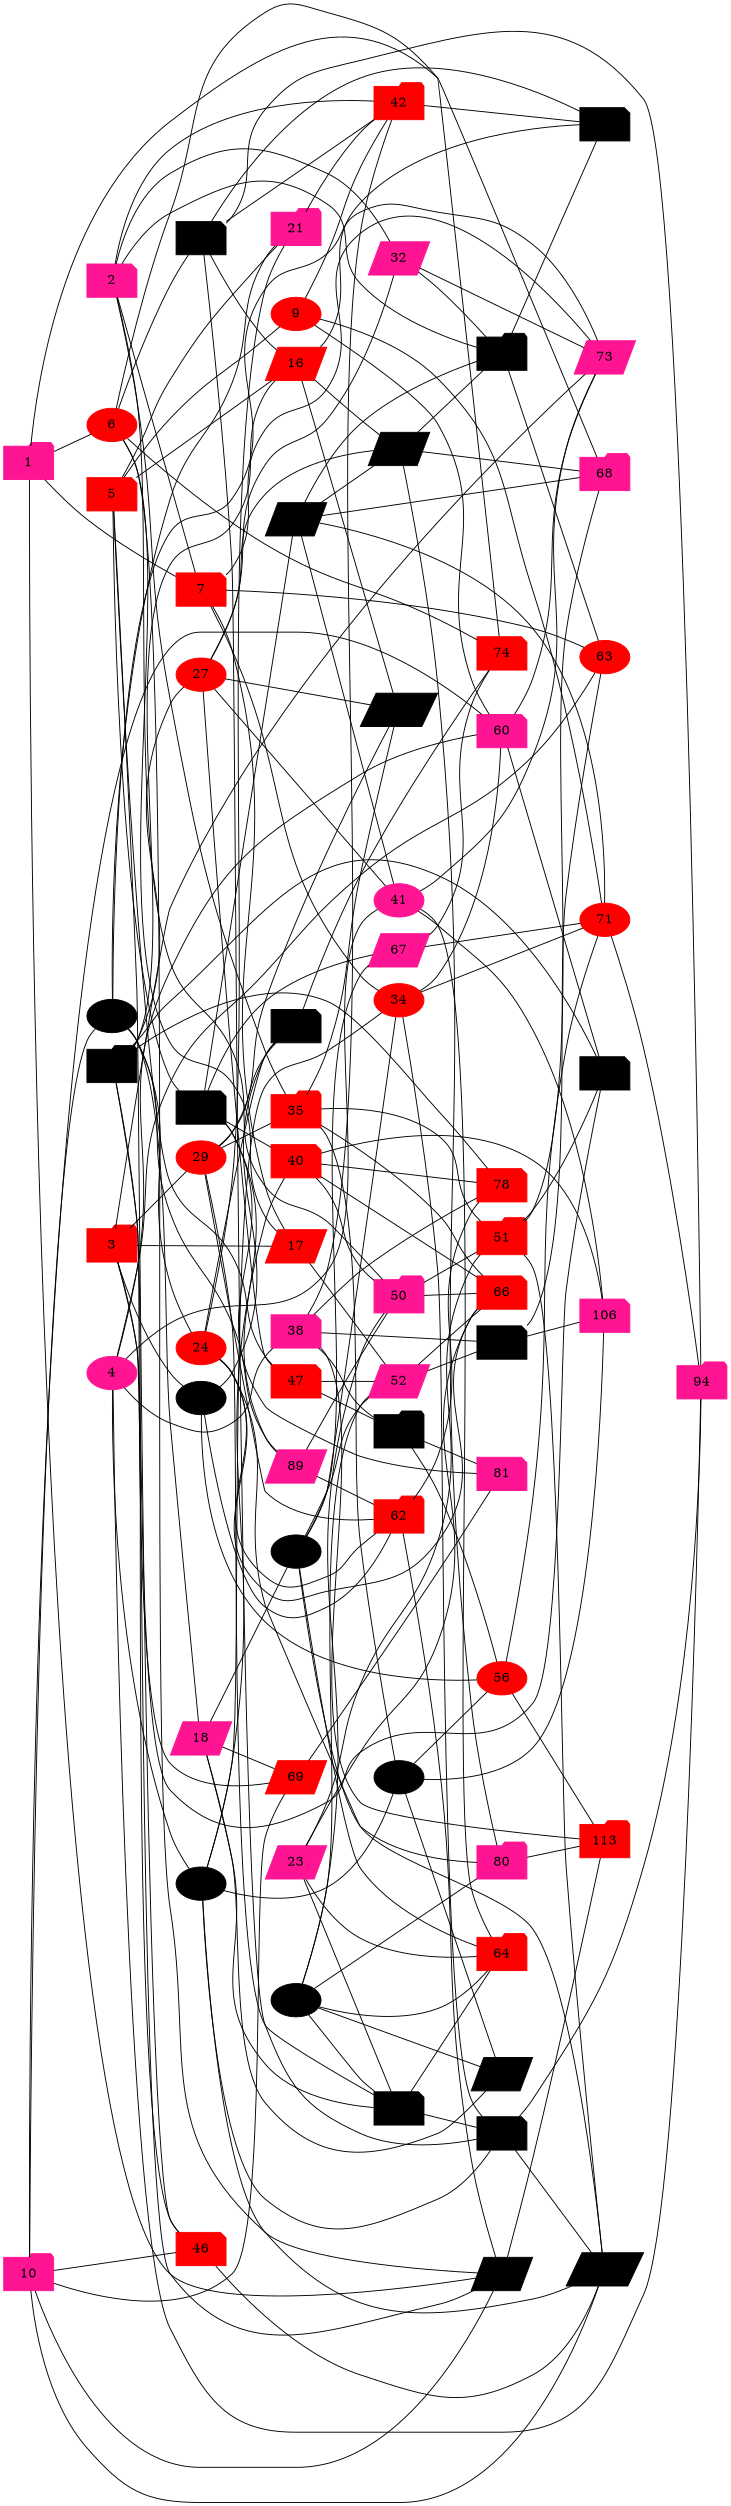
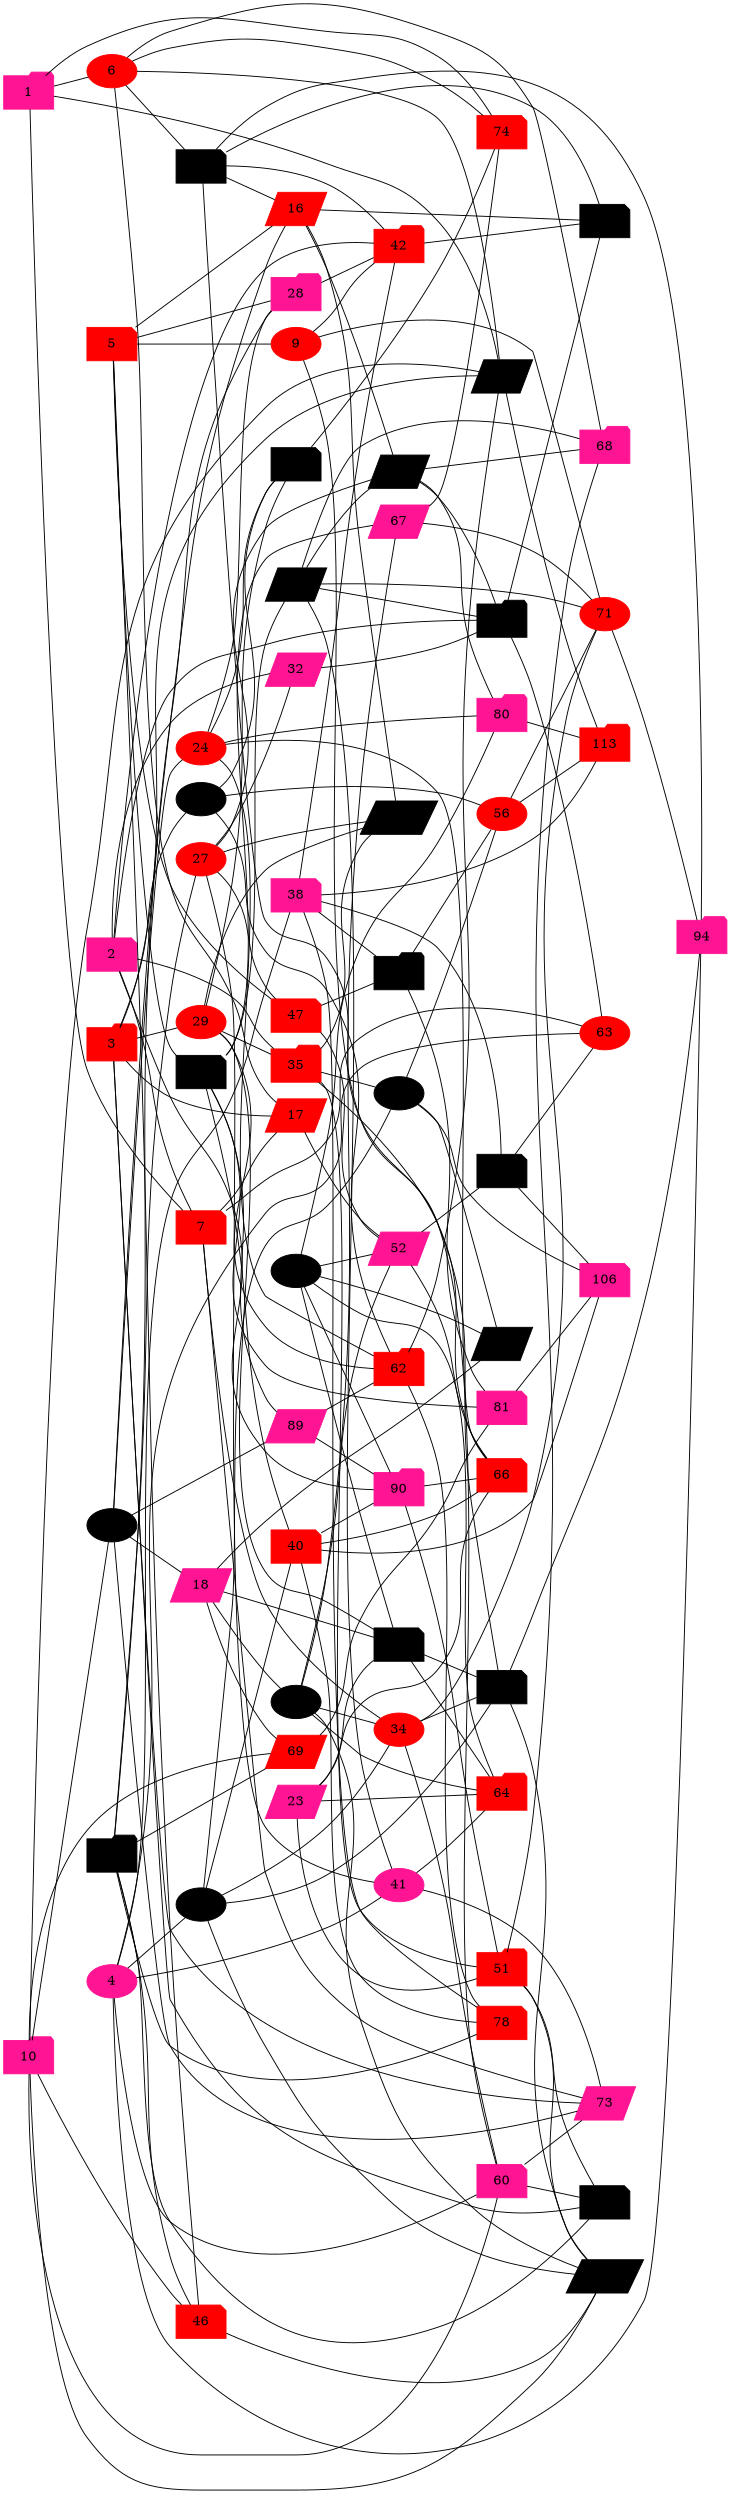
node "21": label "21" -> "28"
edge "32" -- "73": removed
edge "41" -- "106": now "81" -- "106"
node "50": label "50" -> "90"
